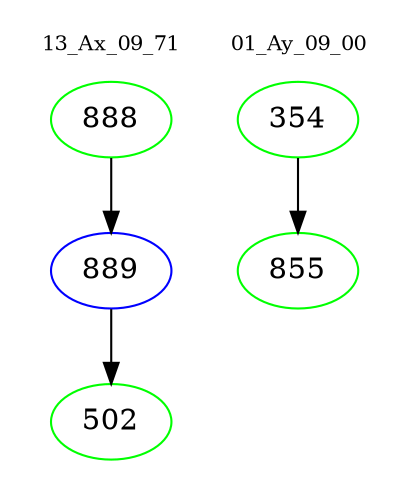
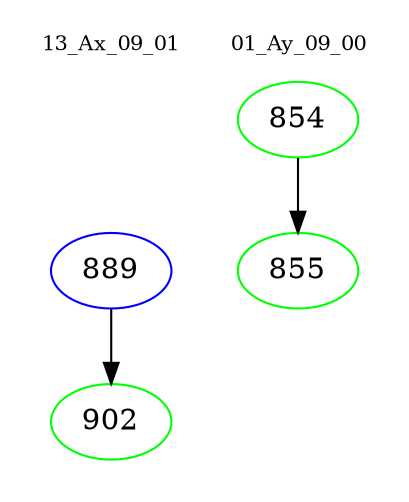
cluster "13_Ax_09_71": label "13_Ax_09_71" -> "13_Ax_09_01"
node "888": removed
node "354": label "354" -> "854"
node "502": label "502" -> "902"
